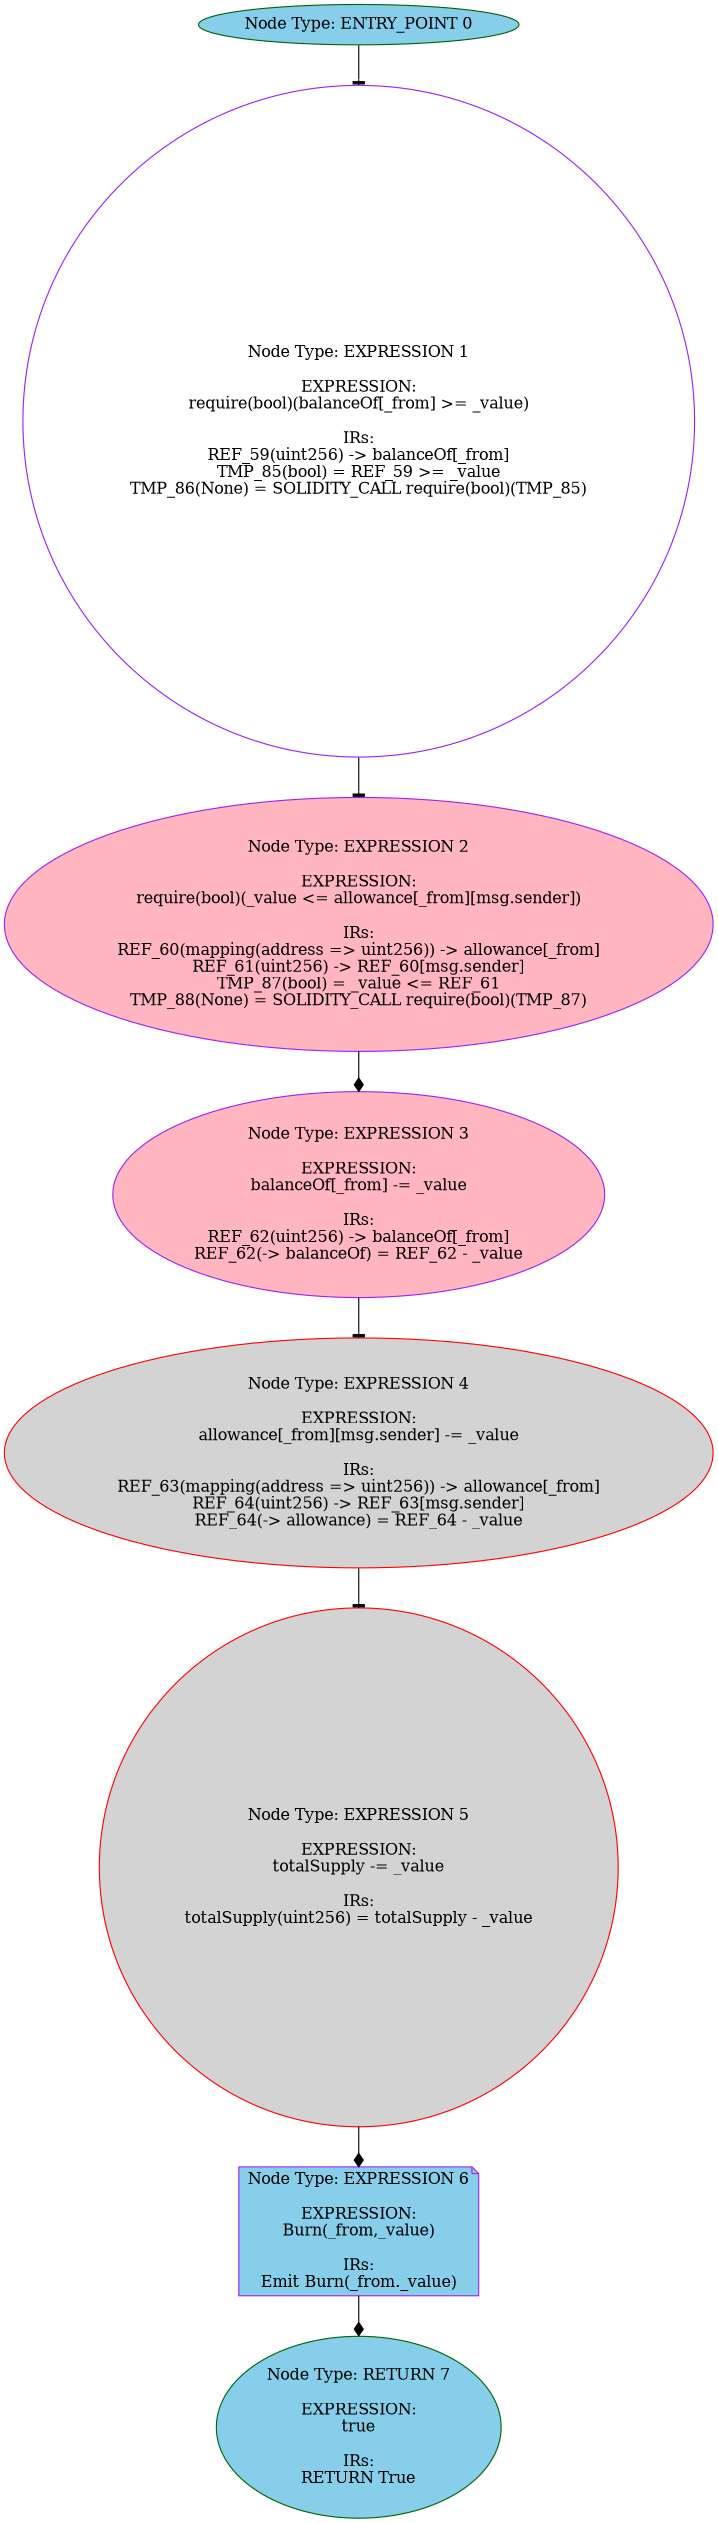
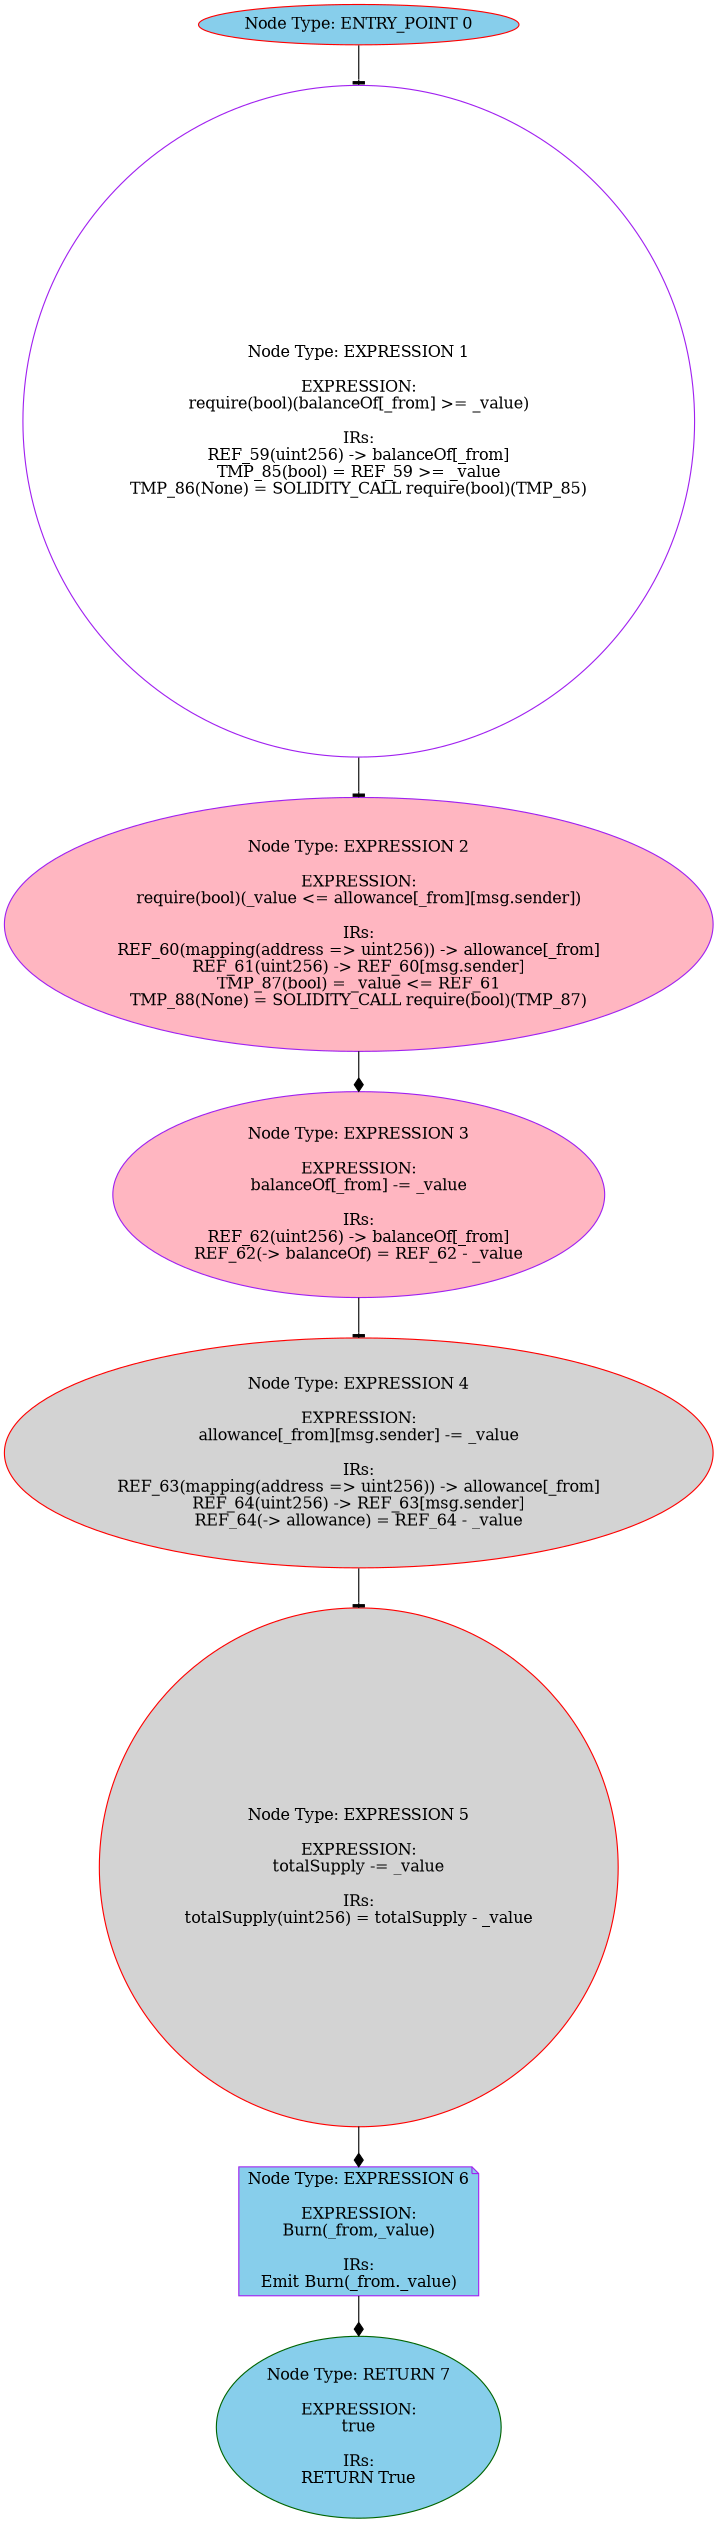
node "Node Type: ENTRY_POINT 0": color darkgreen -> red
